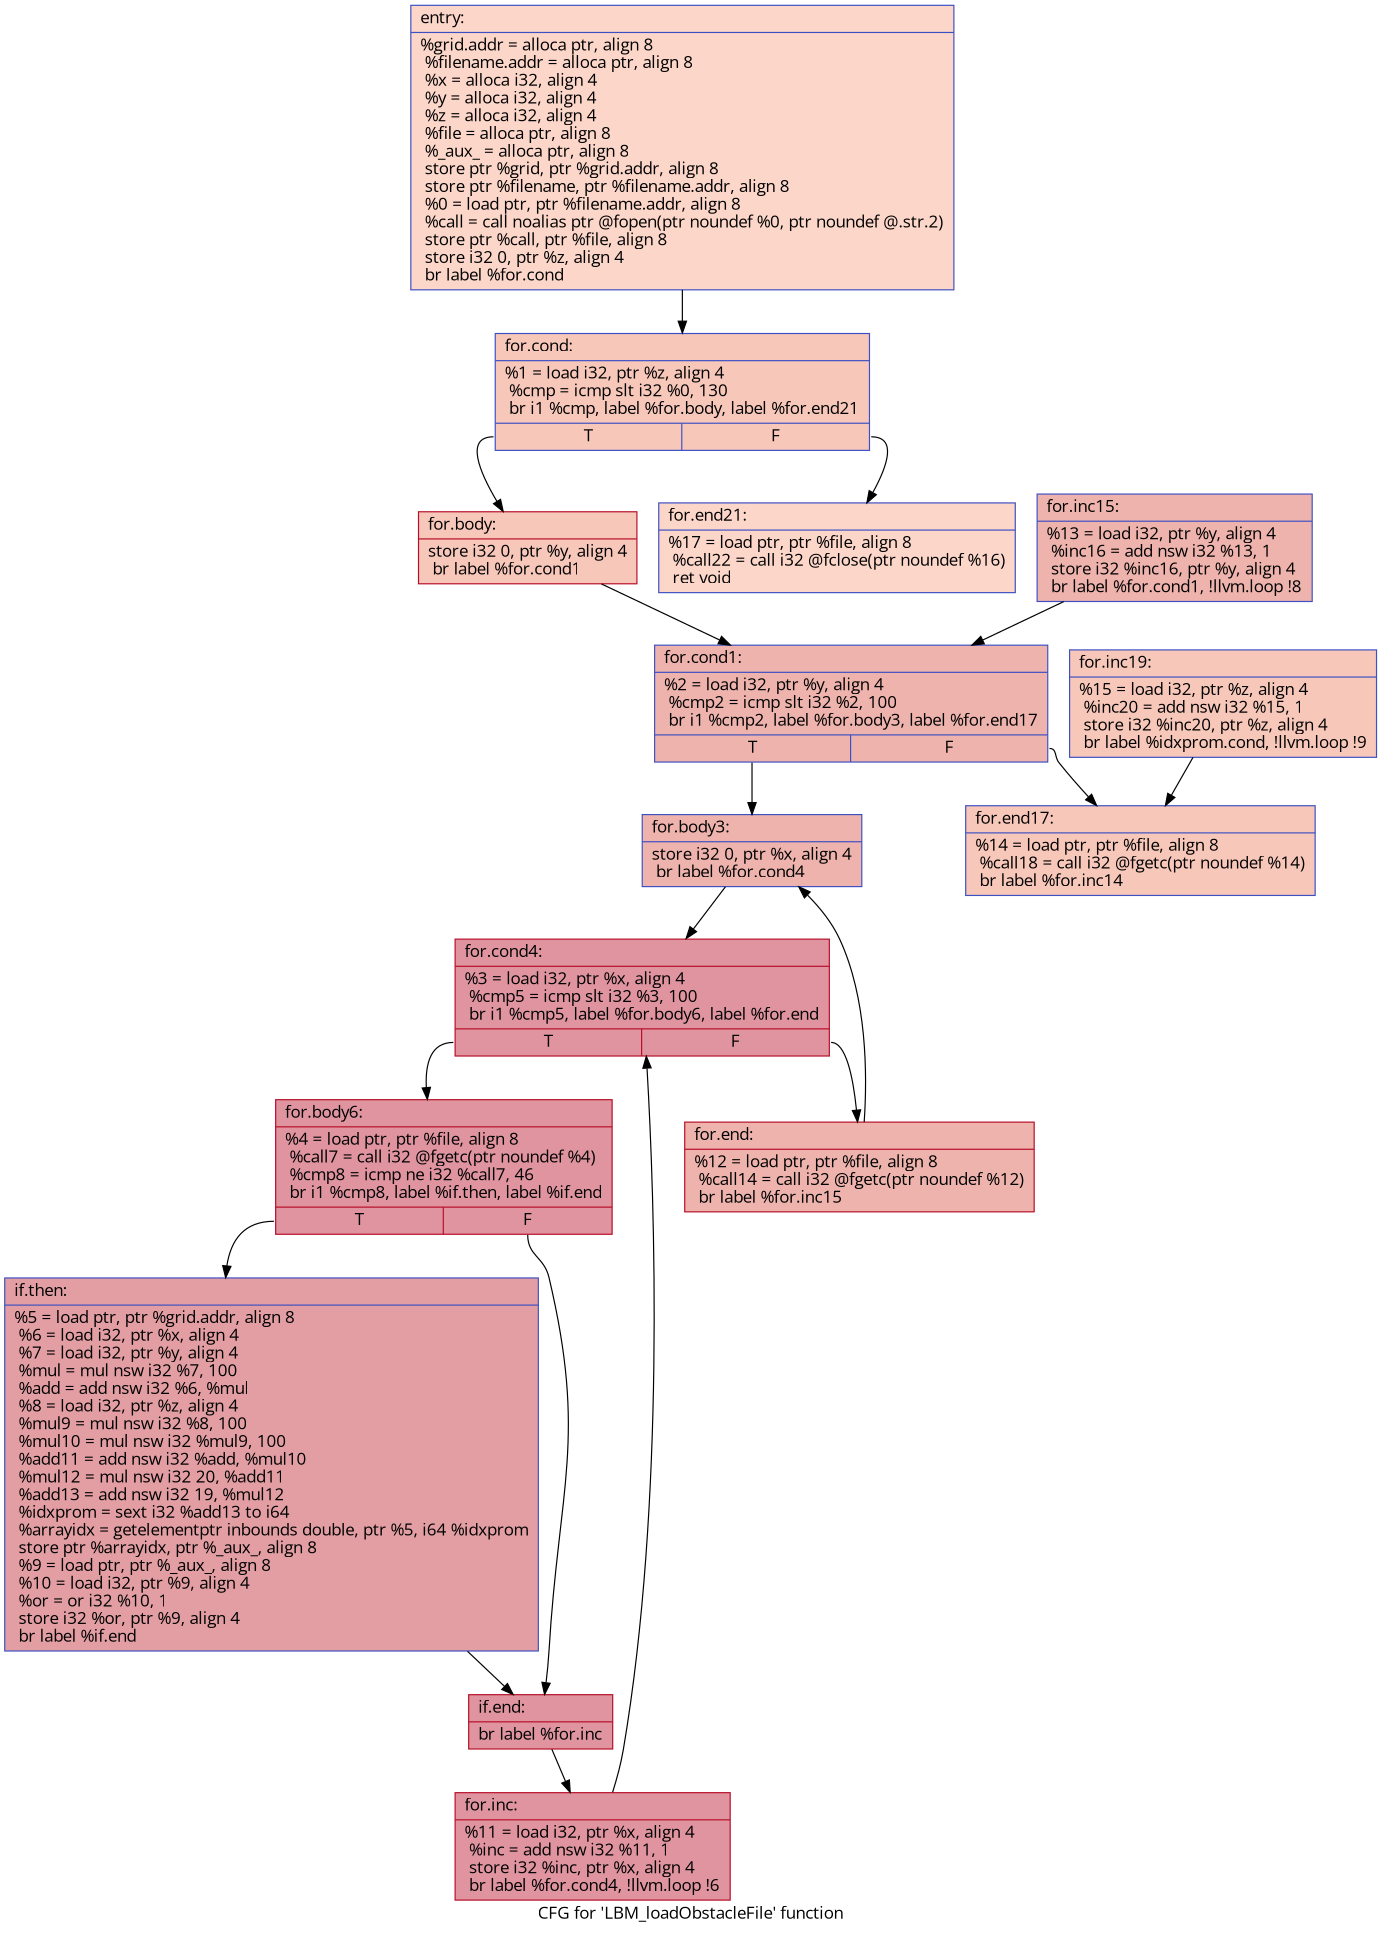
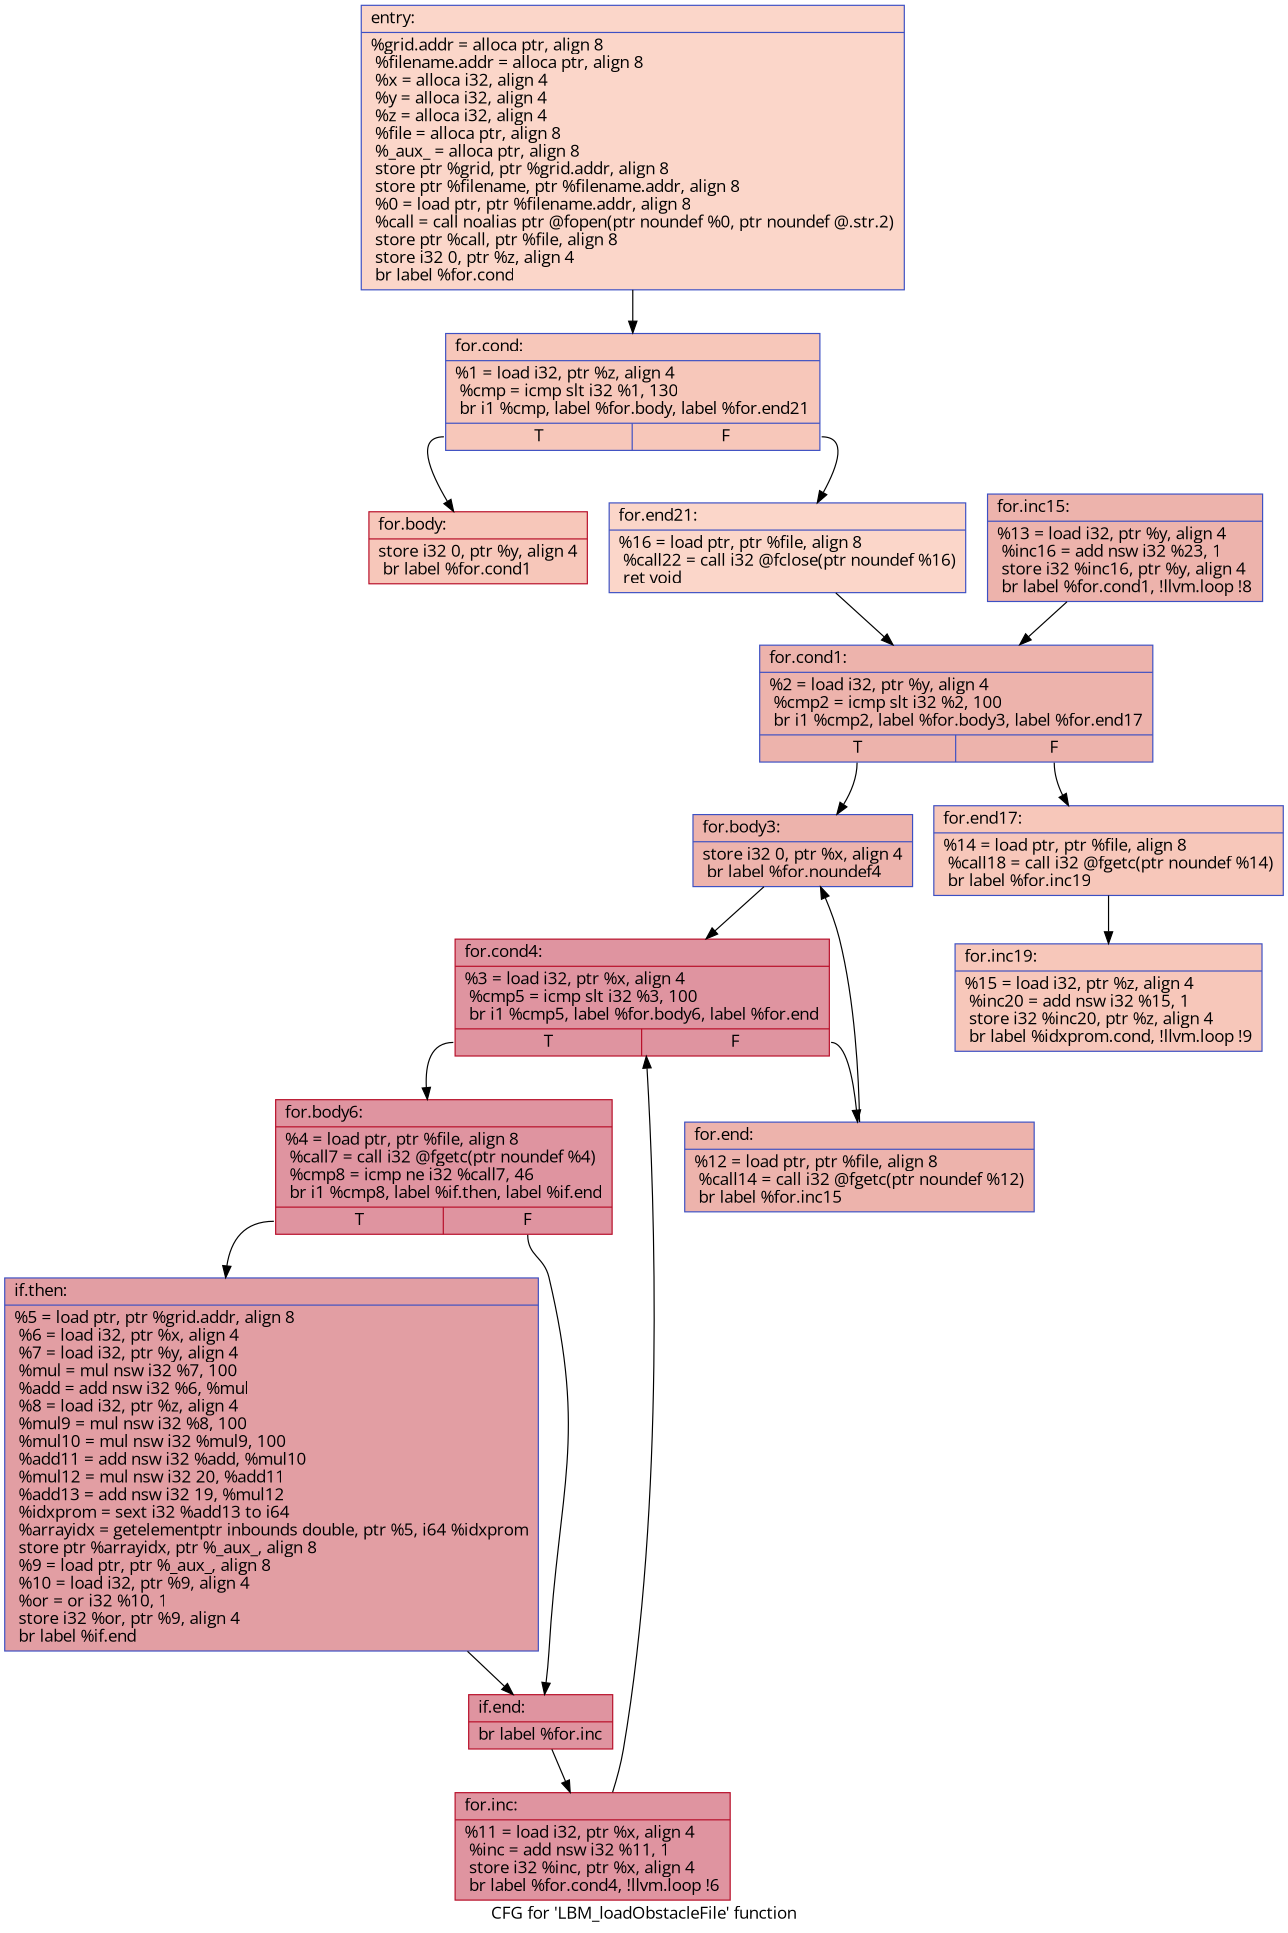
node "for.cond:": text "%cmp = icmp slt i32 %0, 130" -> "%cmp = icmp slt i32 %1, 130"
node "for.end21:": text "%17 = load ptr, ptr %file, align 8" -> "%16 = load ptr, ptr %file, align 8"
node "for.inc15:": text "%inc16 = add nsw i32 %13, 1" -> "%inc16 = add nsw i32 %23, 1"
edge "for.body:" -> "for.cond1:": now "for.end21:" -> "for.cond1:"
edge "for.inc19:" -> "for.end17:": reversed
node "for.body3:": text "br label %for.cond4" -> "br label %for.noundef4"
node "for.end17:": text "br label %for.inc14" -> "br label %for.inc19"
node "for.end:": color #b70d28ff -> #3d50c3ff
